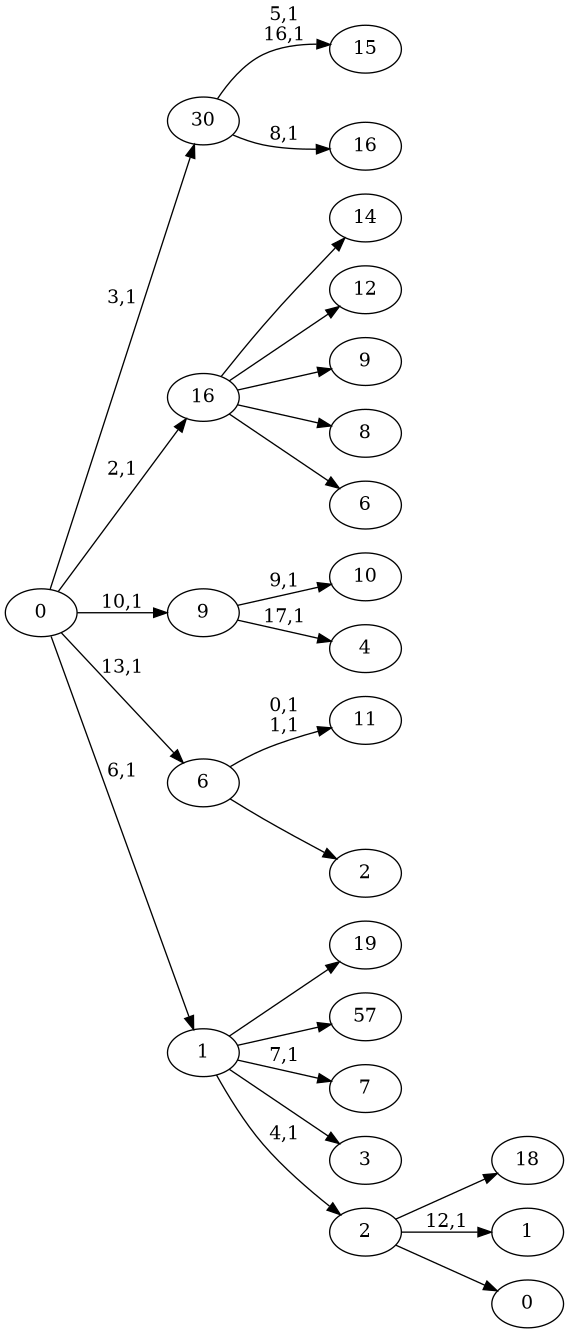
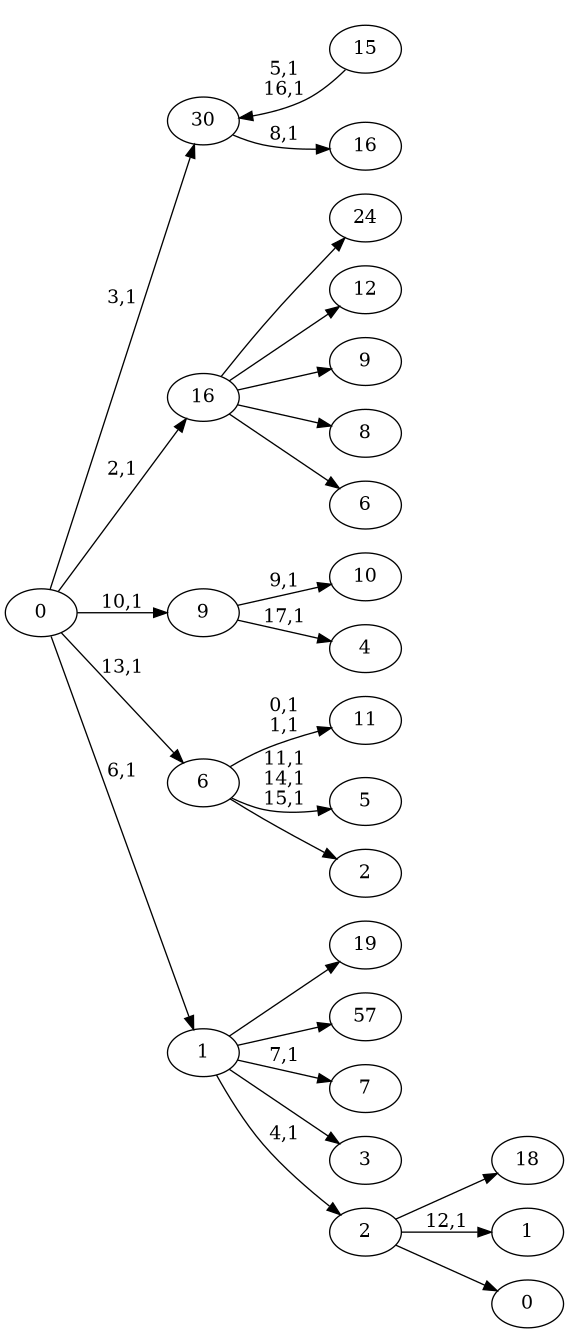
edge "30" -> "15": reversed
node "14": label "14" -> "24"
node "5": added
